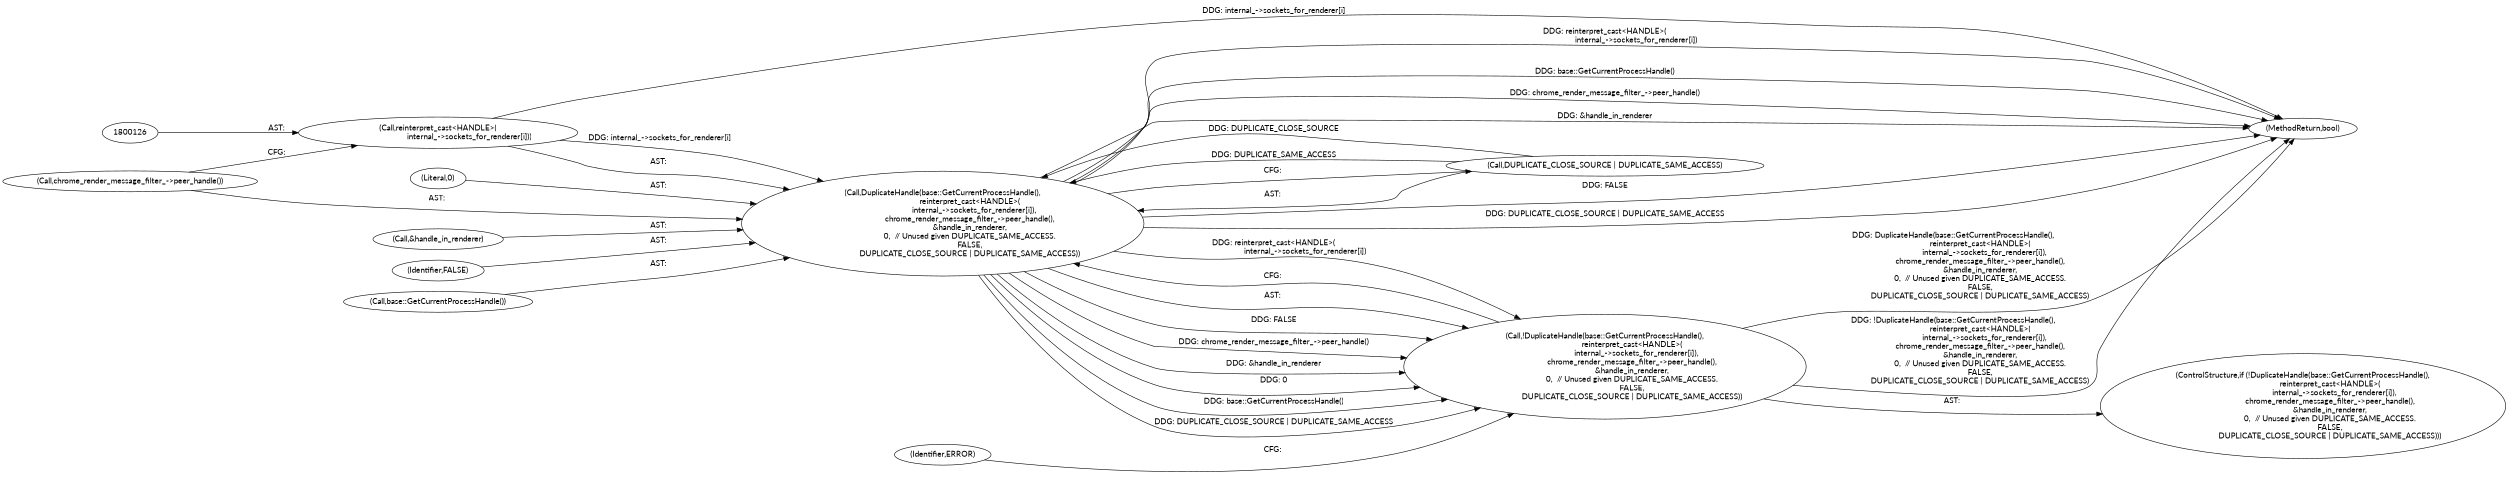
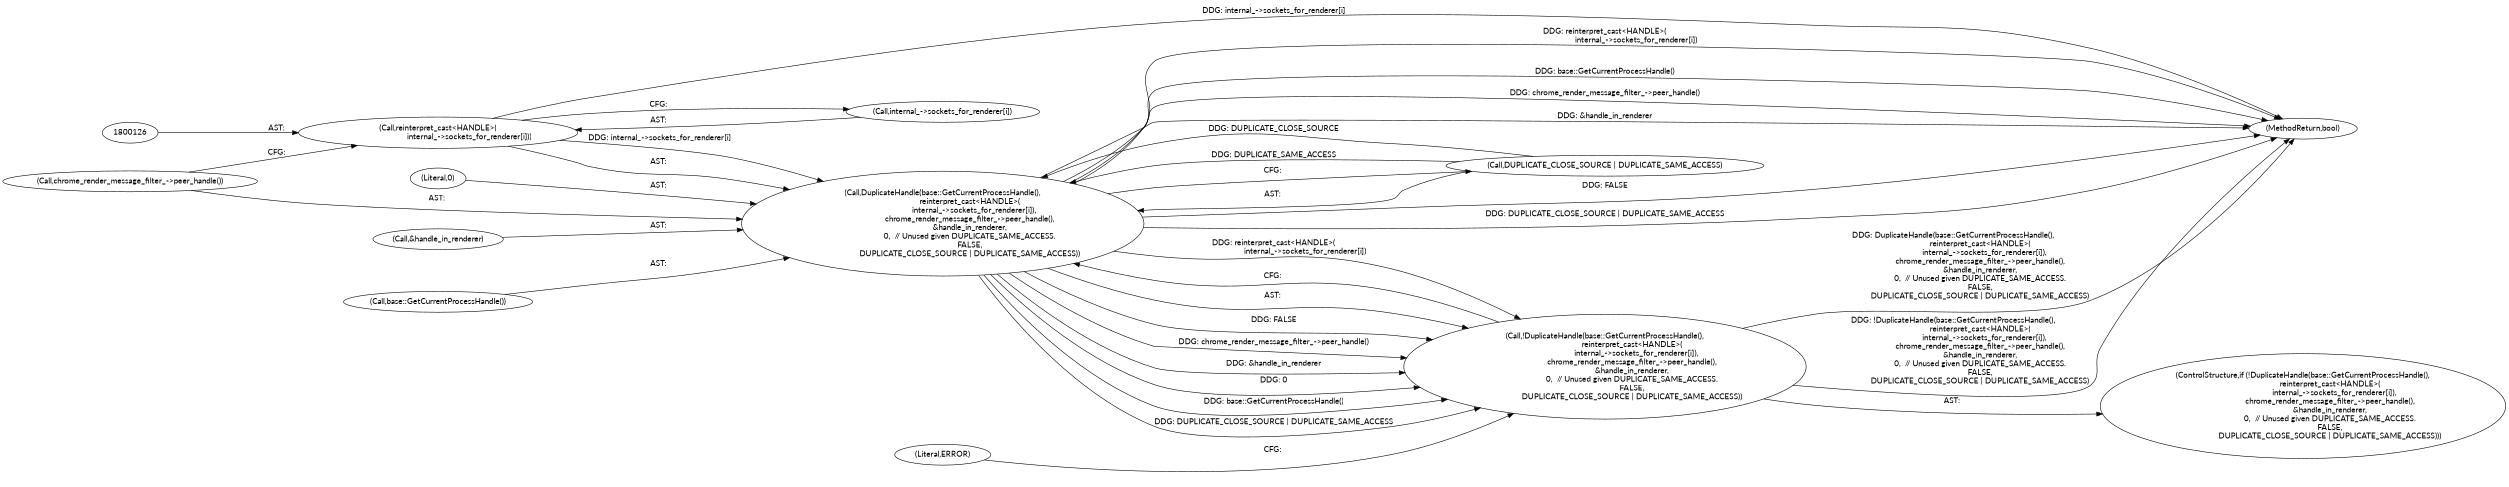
node "(Call,internal_->sockets_for_renderer[i])": added
node "(Identifier,FALSE)": removed
node "(Identifier,ERROR)": label "(Identifier,ERROR)" -> "(Literal,ERROR)"
